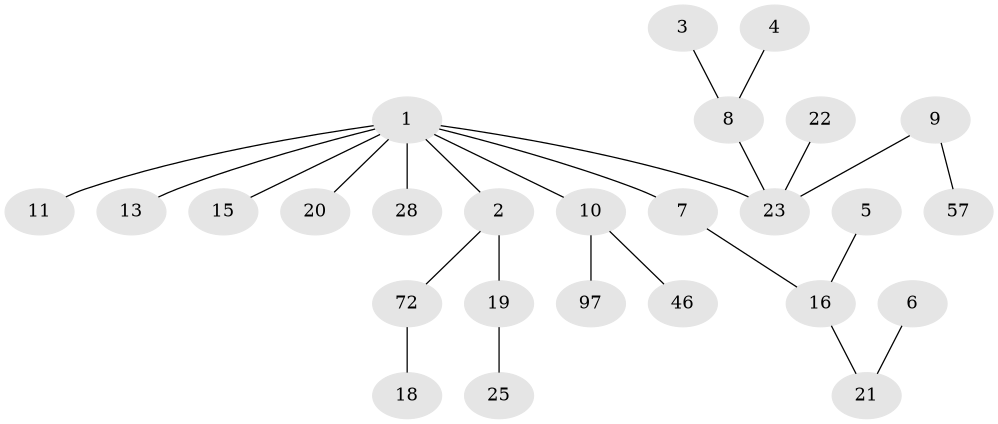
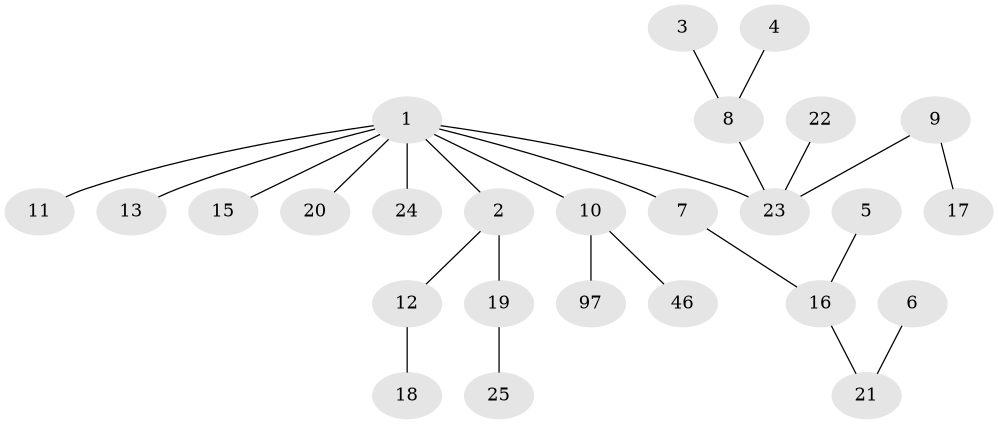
node "28": label "28" -> "24"
node "57": label "57" -> "17"
node "72": label "72" -> "12"
